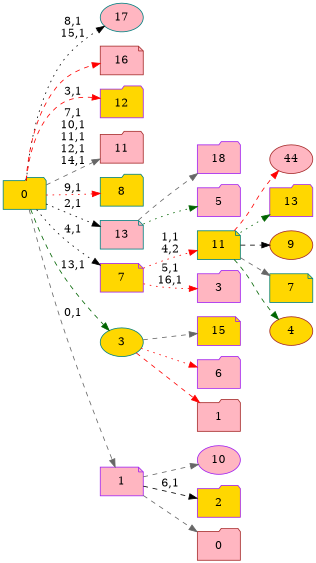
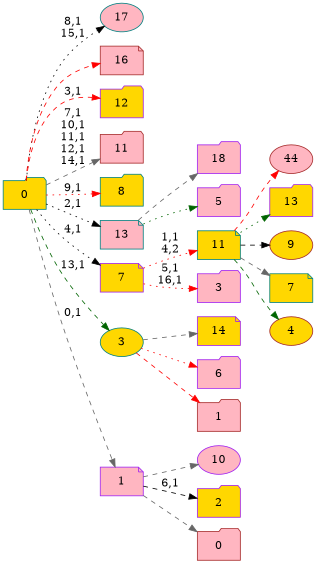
node "15": label "15" -> "14"
